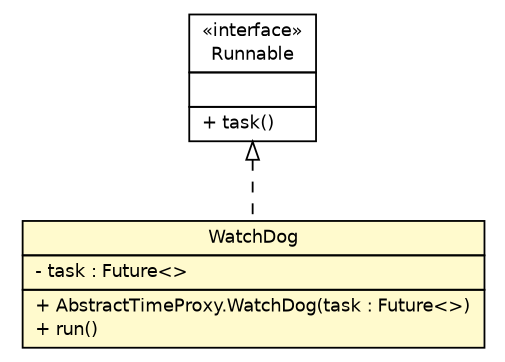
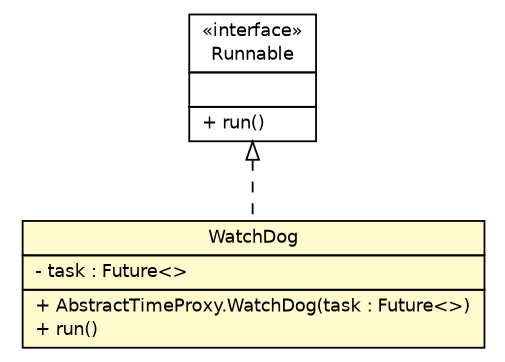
node "Runnable": text "+ task()" -> "+ run()"
